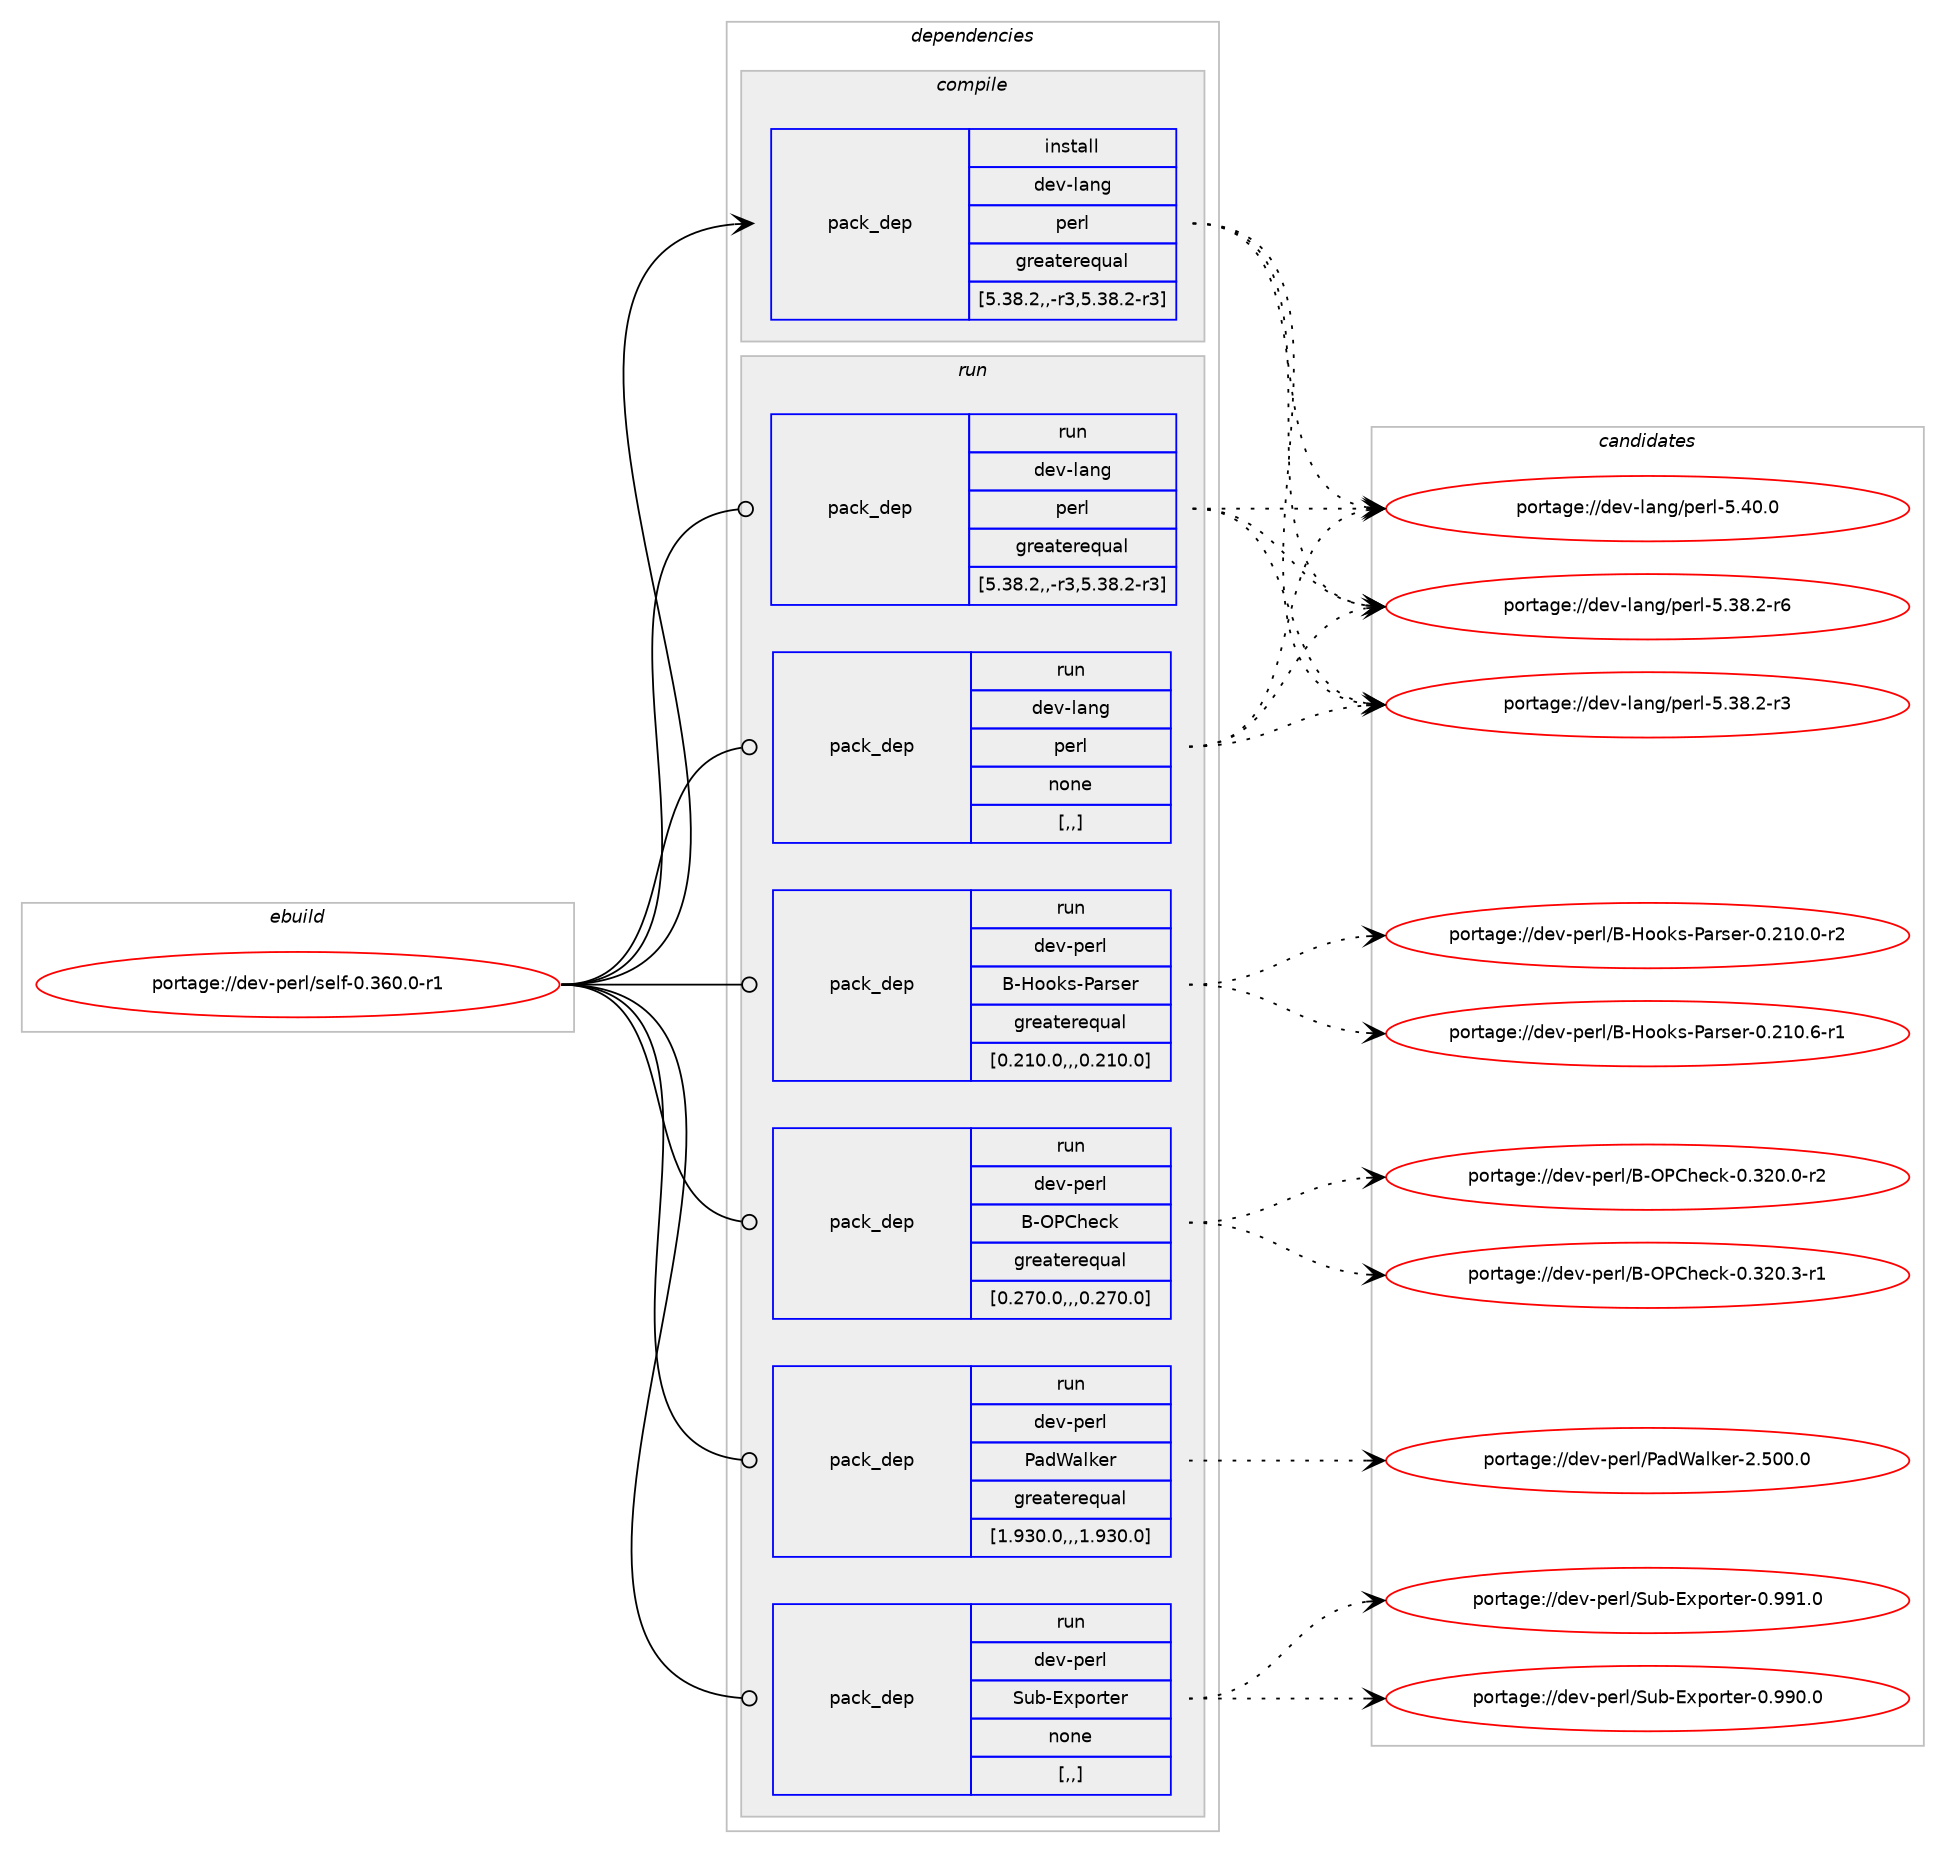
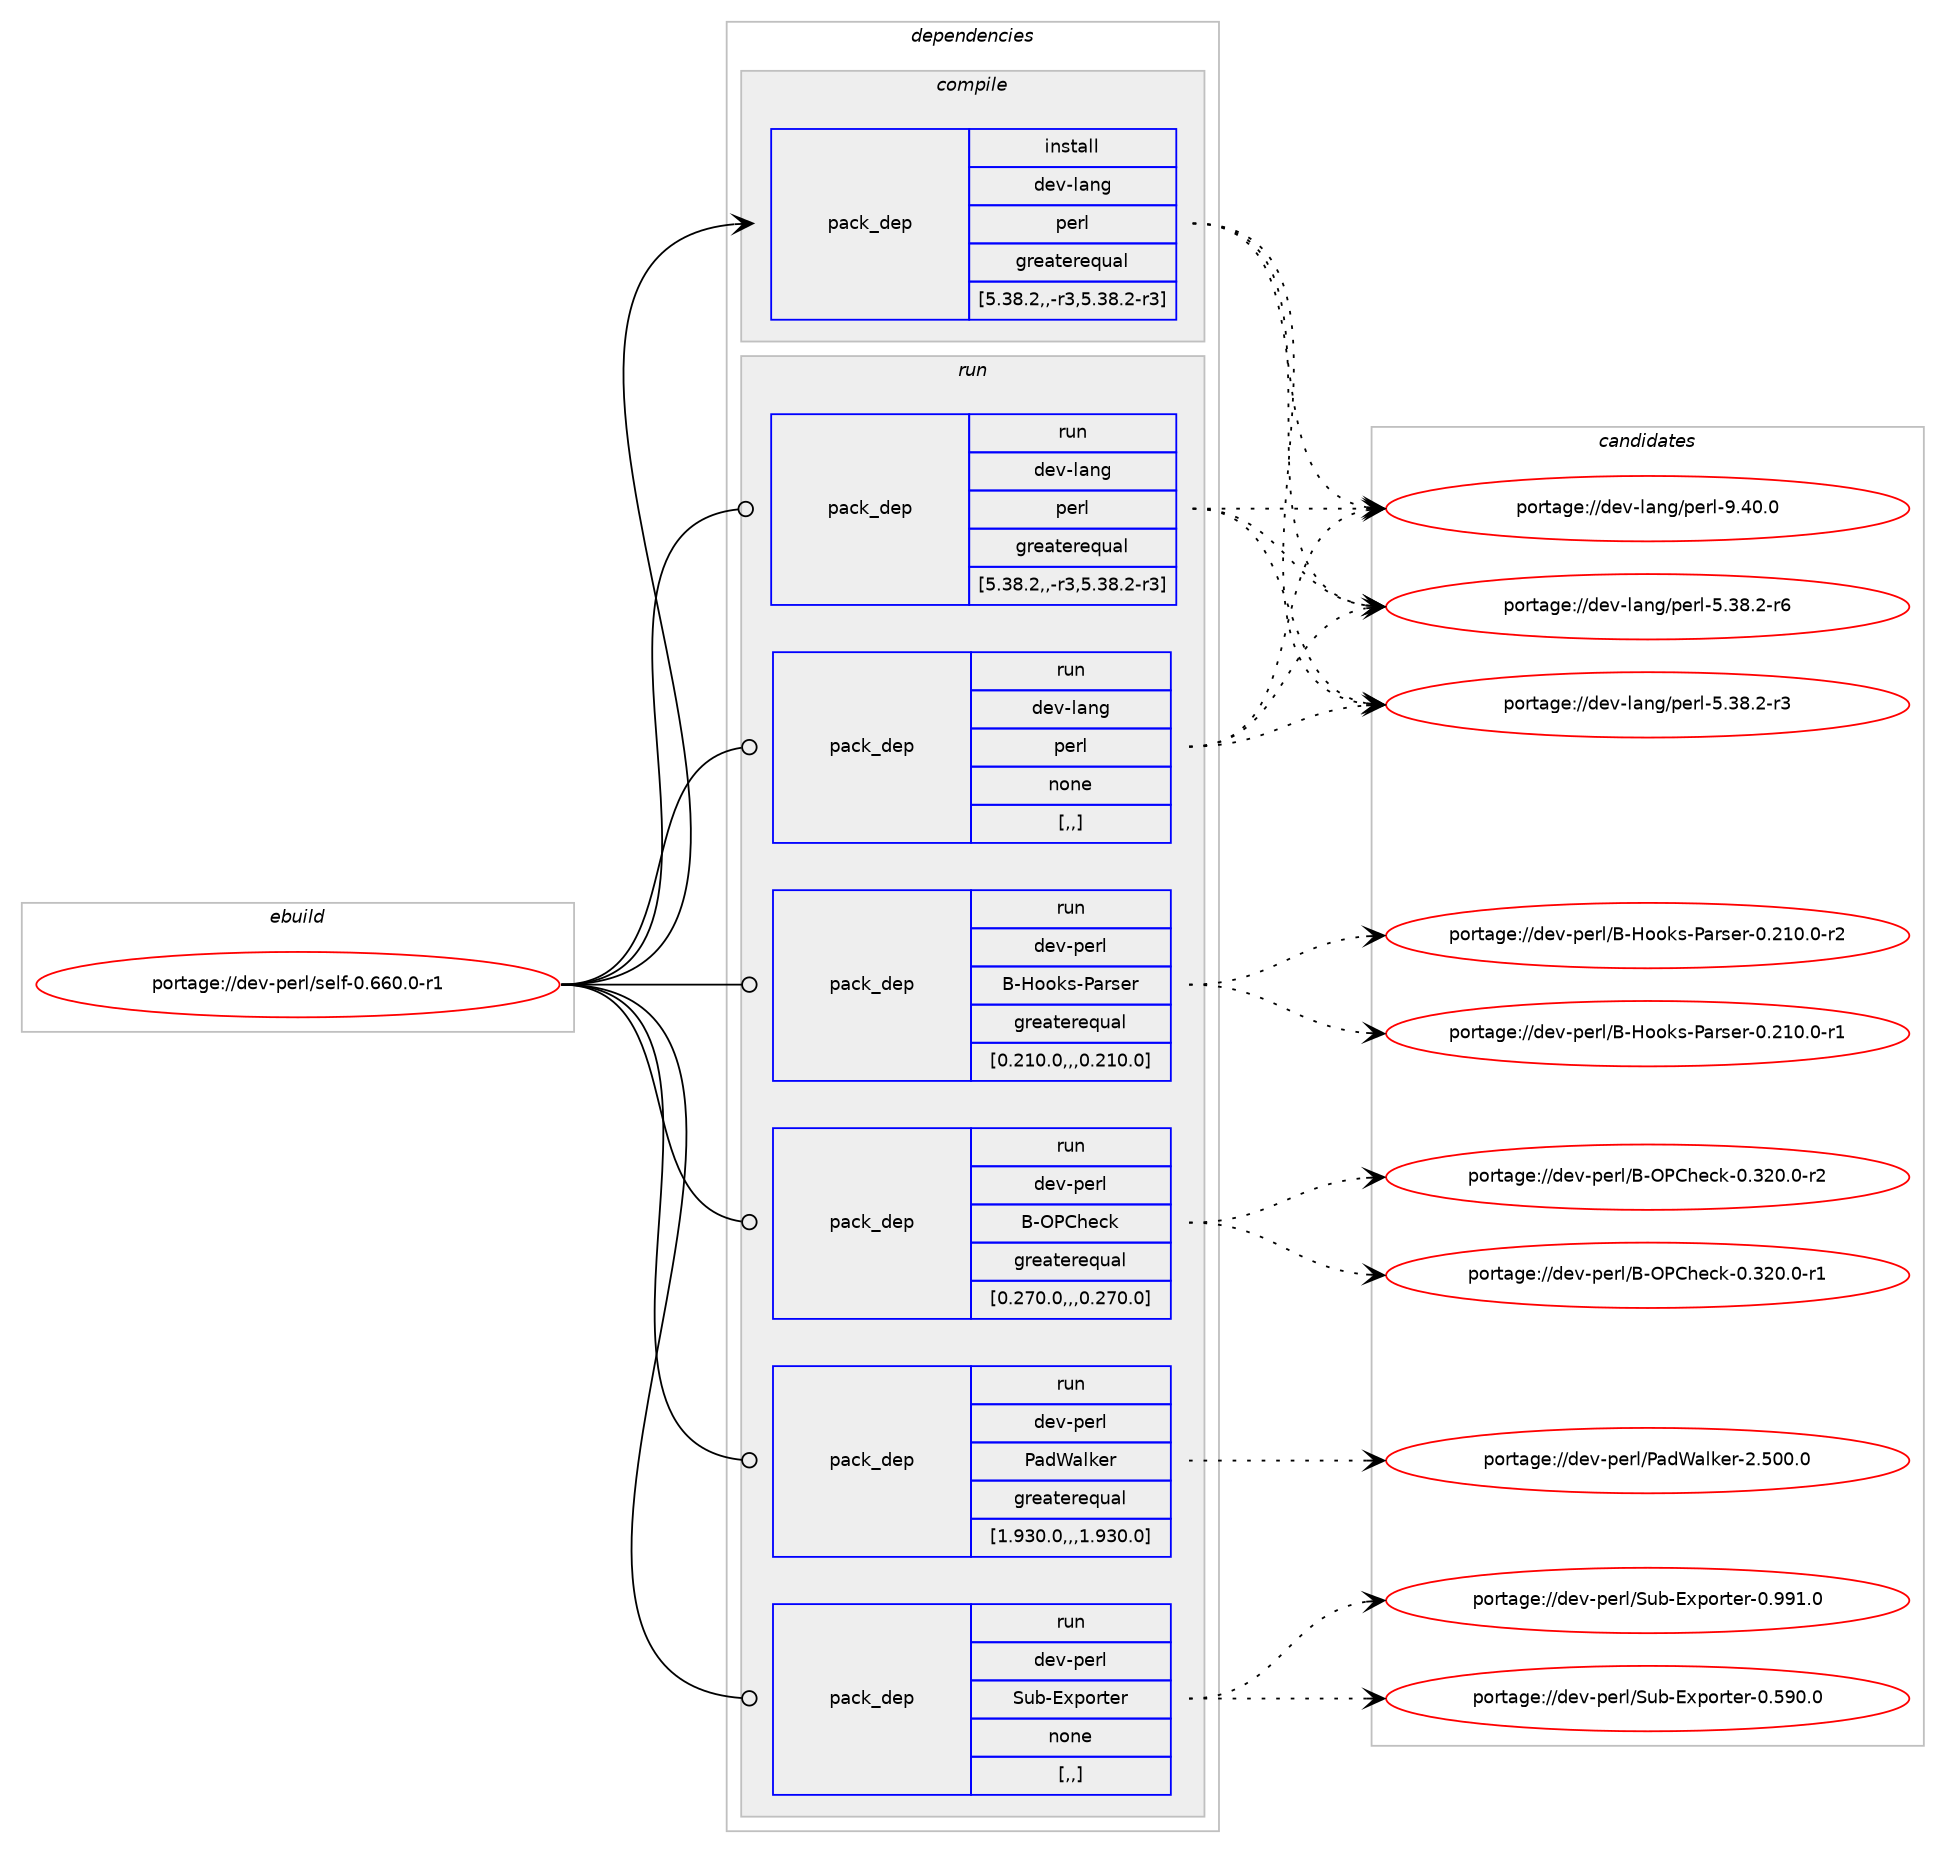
node "portage://dev-lang/perl-5.40.0": label "portage://dev-lang/perl-5.40.0" -> "portage://dev-lang/perl-9.40.0"
node "portage://dev-perl/self-0.360.0-r1": label "portage://dev-perl/self-0.360.0-r1" -> "portage://dev-perl/self-0.660.0-r1"
node "portage://dev-perl/B-Hooks-Parser-0.210.6-r1": label "portage://dev-perl/B-Hooks-Parser-0.210.6-r1" -> "portage://dev-perl/B-Hooks-Parser-0.210.0-r1"
node "portage://dev-perl/B-OPCheck-0.320.3-r1": label "portage://dev-perl/B-OPCheck-0.320.3-r1" -> "portage://dev-perl/B-OPCheck-0.320.0-r1"
node "portage://dev-perl/Sub-Exporter-0.990.0": label "portage://dev-perl/Sub-Exporter-0.990.0" -> "portage://dev-perl/Sub-Exporter-0.590.0"
